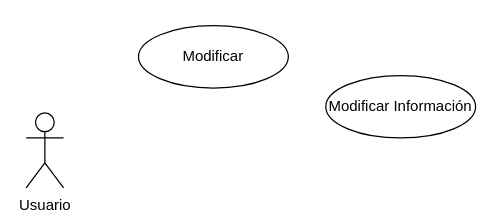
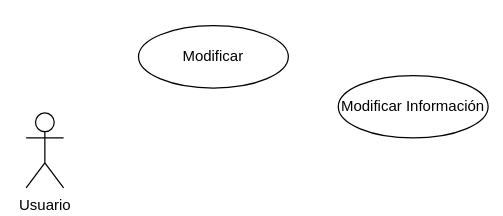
node "Modificar Información": moved (401, 107) -> (413, 107)
